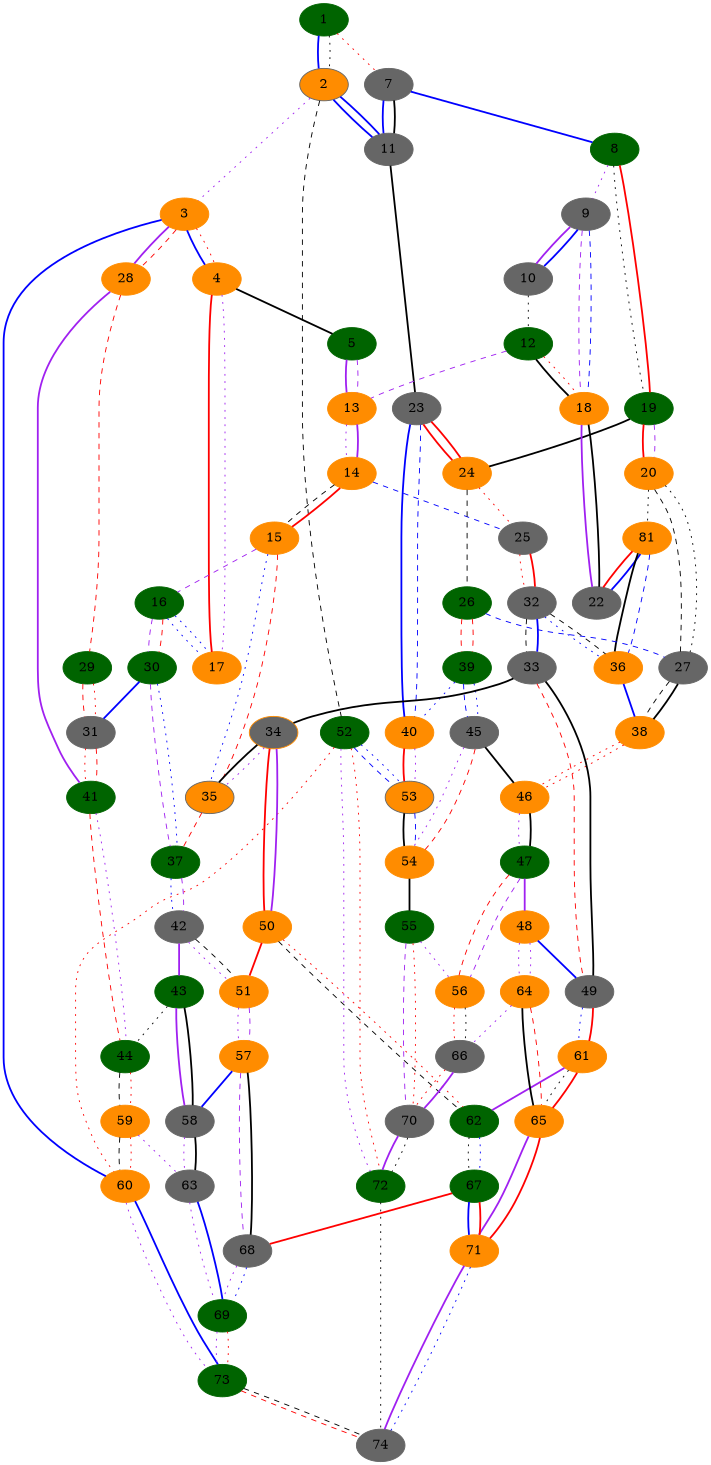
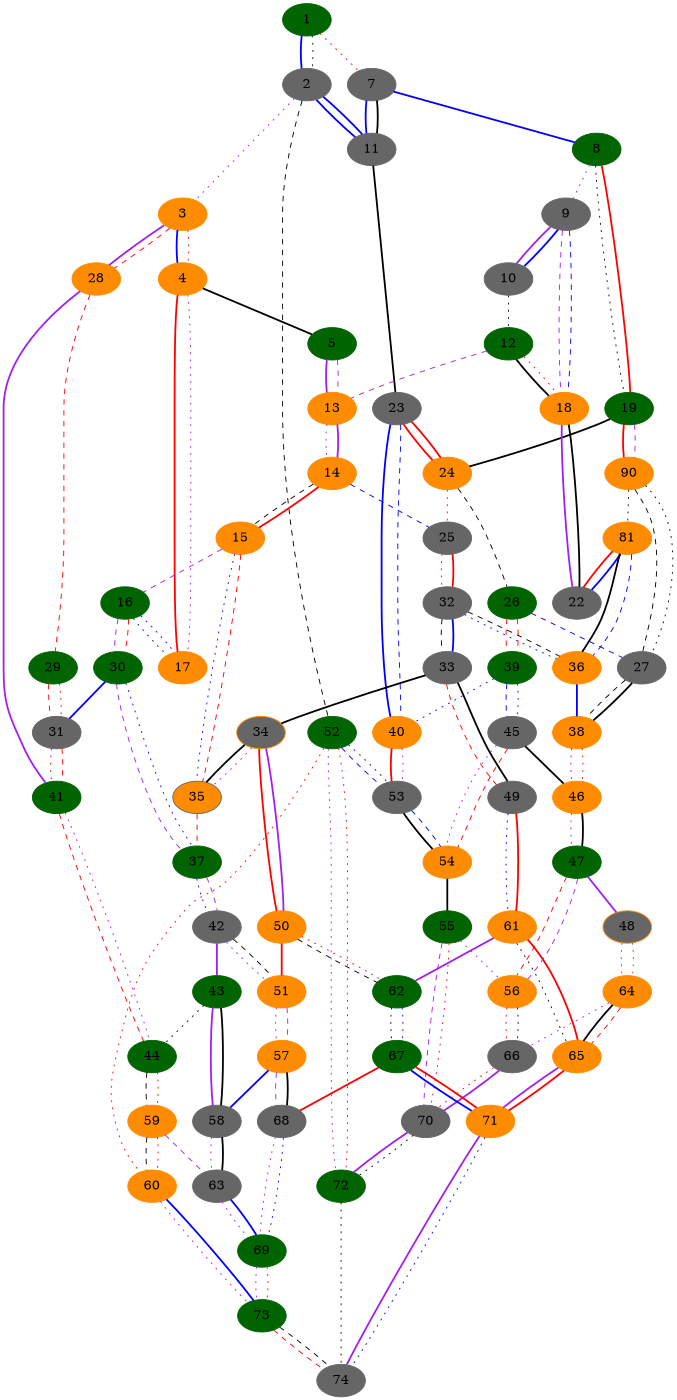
node "2": fillcolor darkorange -> gray40
node "20": label "20" -> "90"
edge "3" -- "60": removed
node "53": fillcolor darkorange -> gray40
node "48": fillcolor darkorange -> gray40
edge "48" -- "49": removed
edge "59" -- "63": style dotted -> dashed
